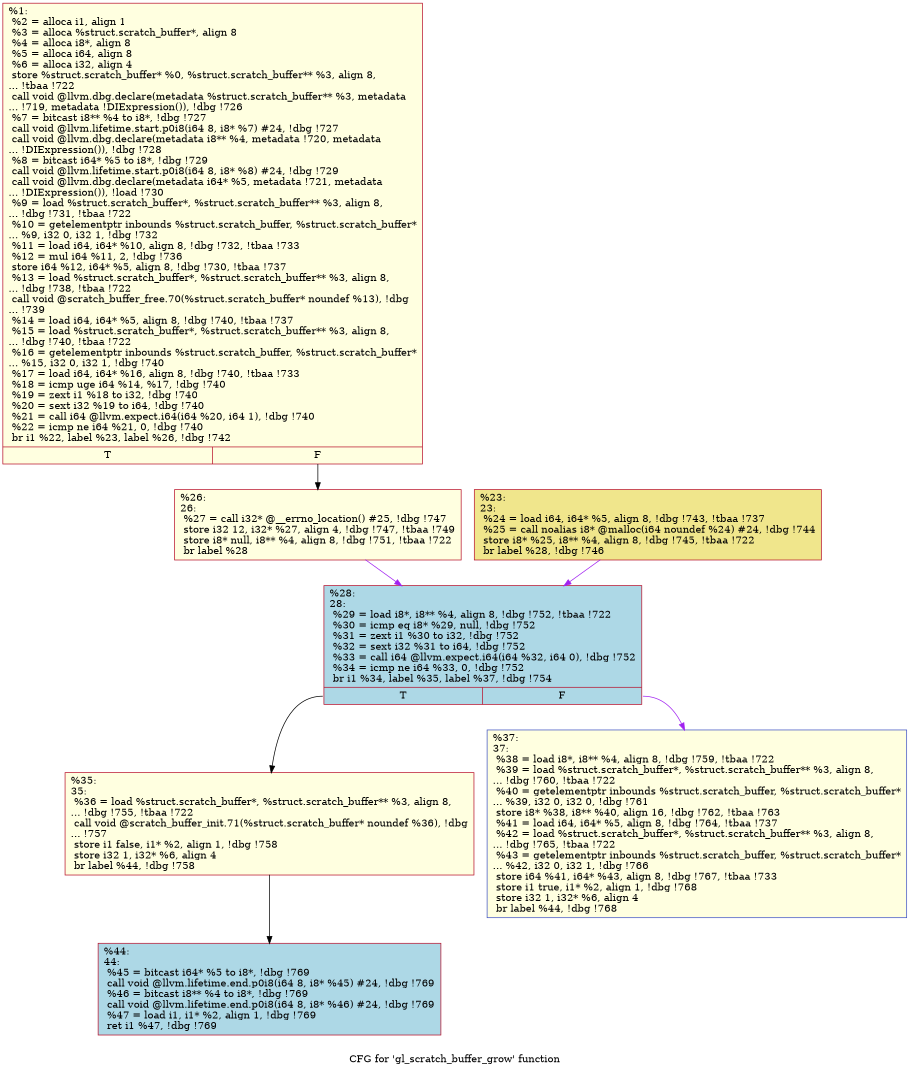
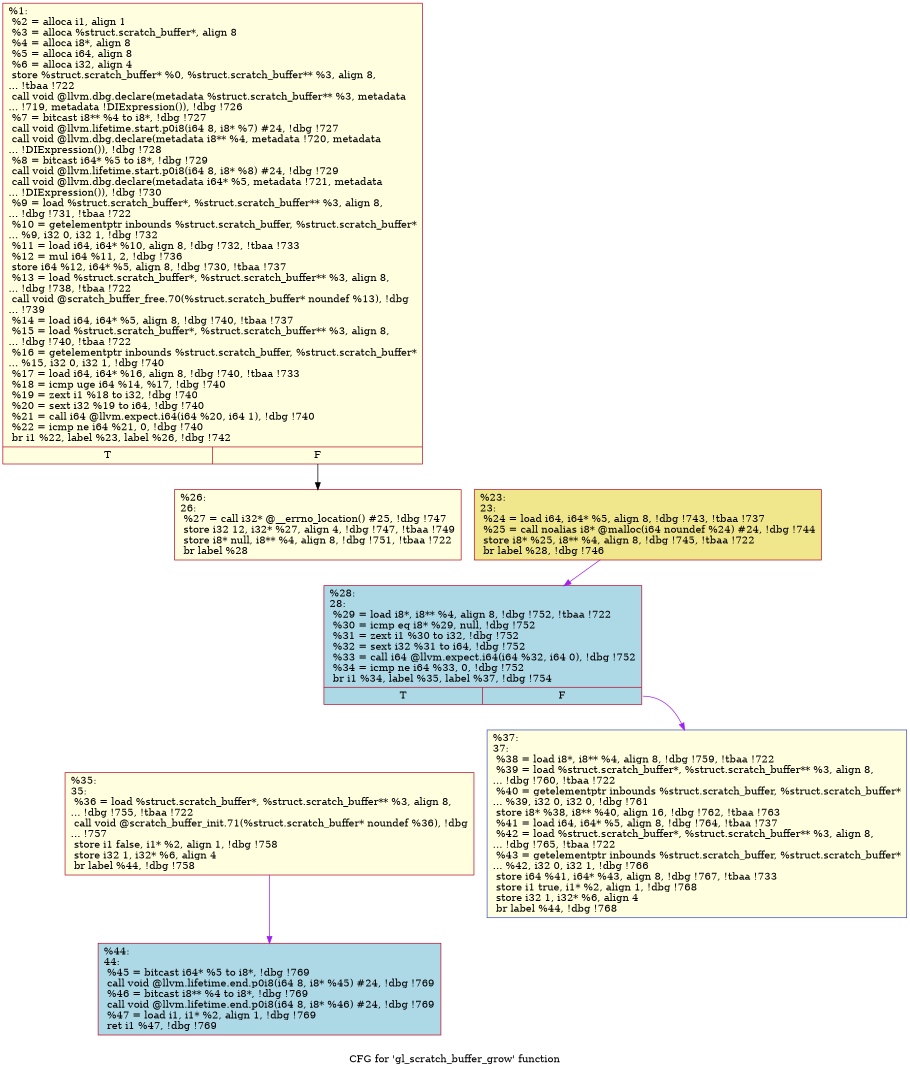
node "%1:": text "... !DIExpression()), !load !730" -> "... !DIExpression()), !dbg !730"
edge "%26:" -> "%28:": removed
edge "%28:" -> "%35:": removed
edge "%35:" -> "%44:": color black -> purple
